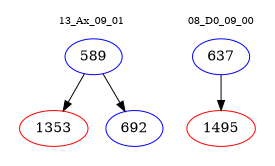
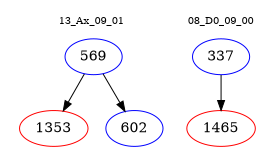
node "589": label "589" -> "569"
node "637": label "637" -> "337"
node "692": label "692" -> "602"
node "1495": label "1495" -> "1465"
